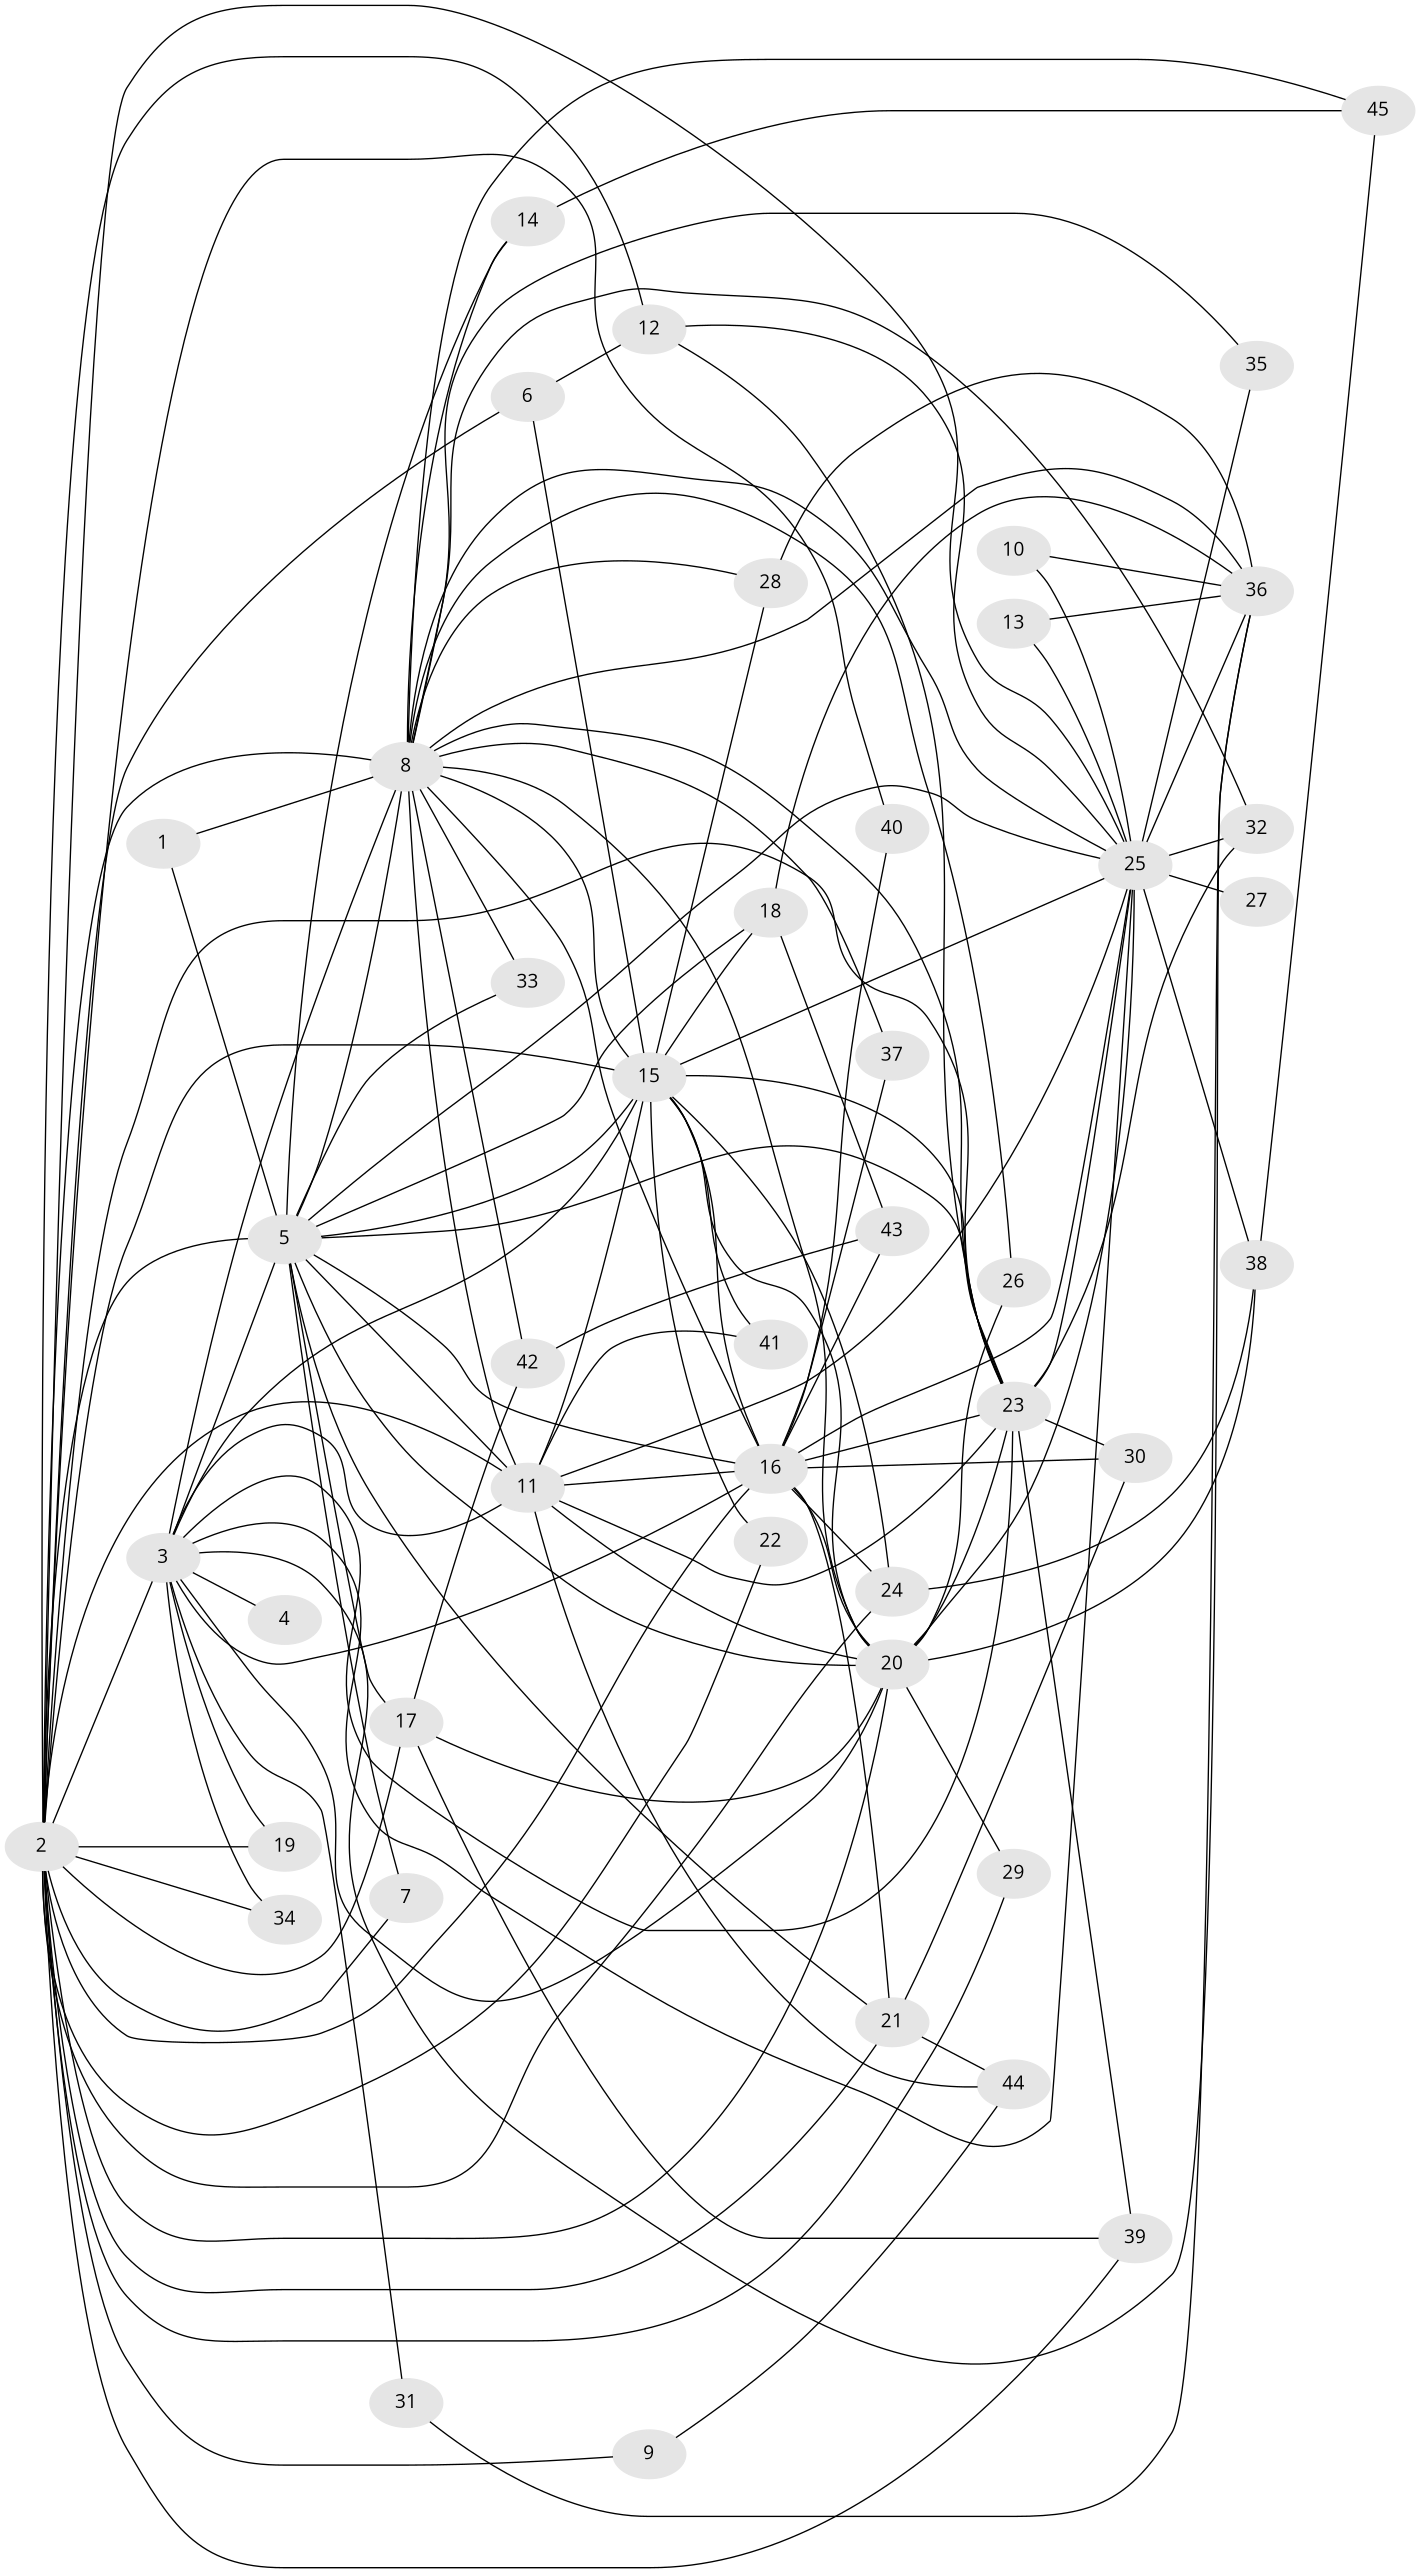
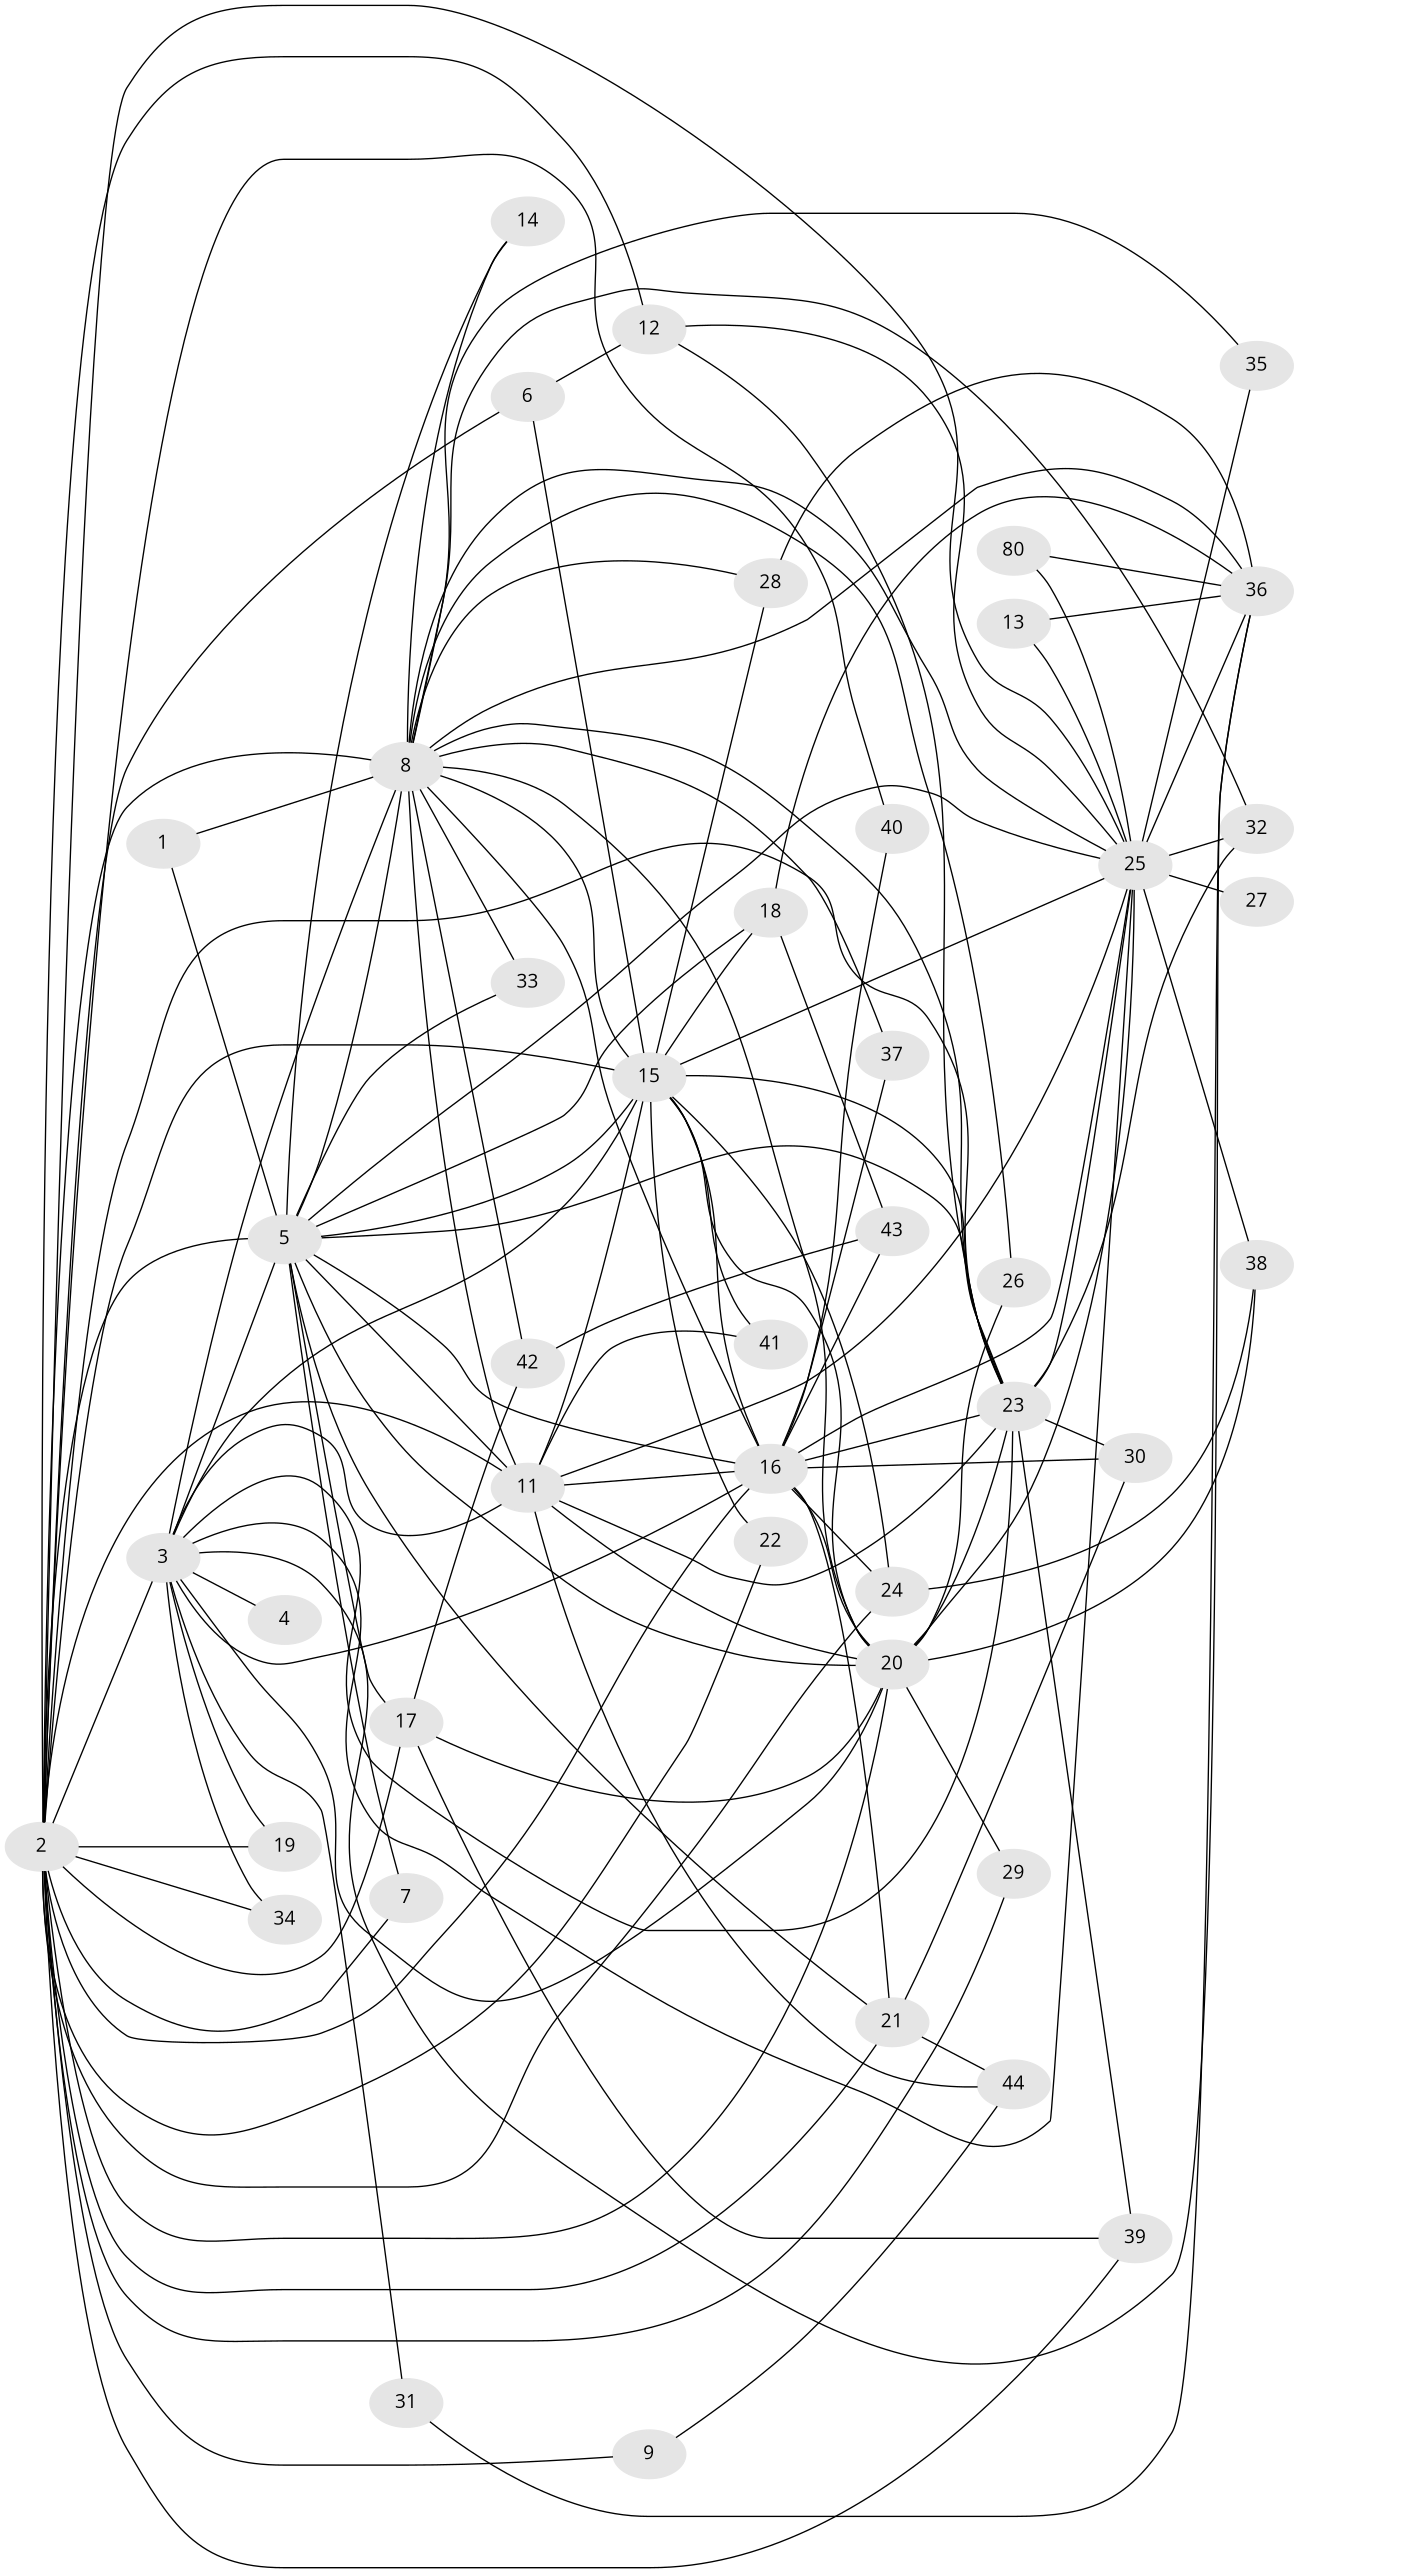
node "45": removed
node "10": label "10" -> "80"
